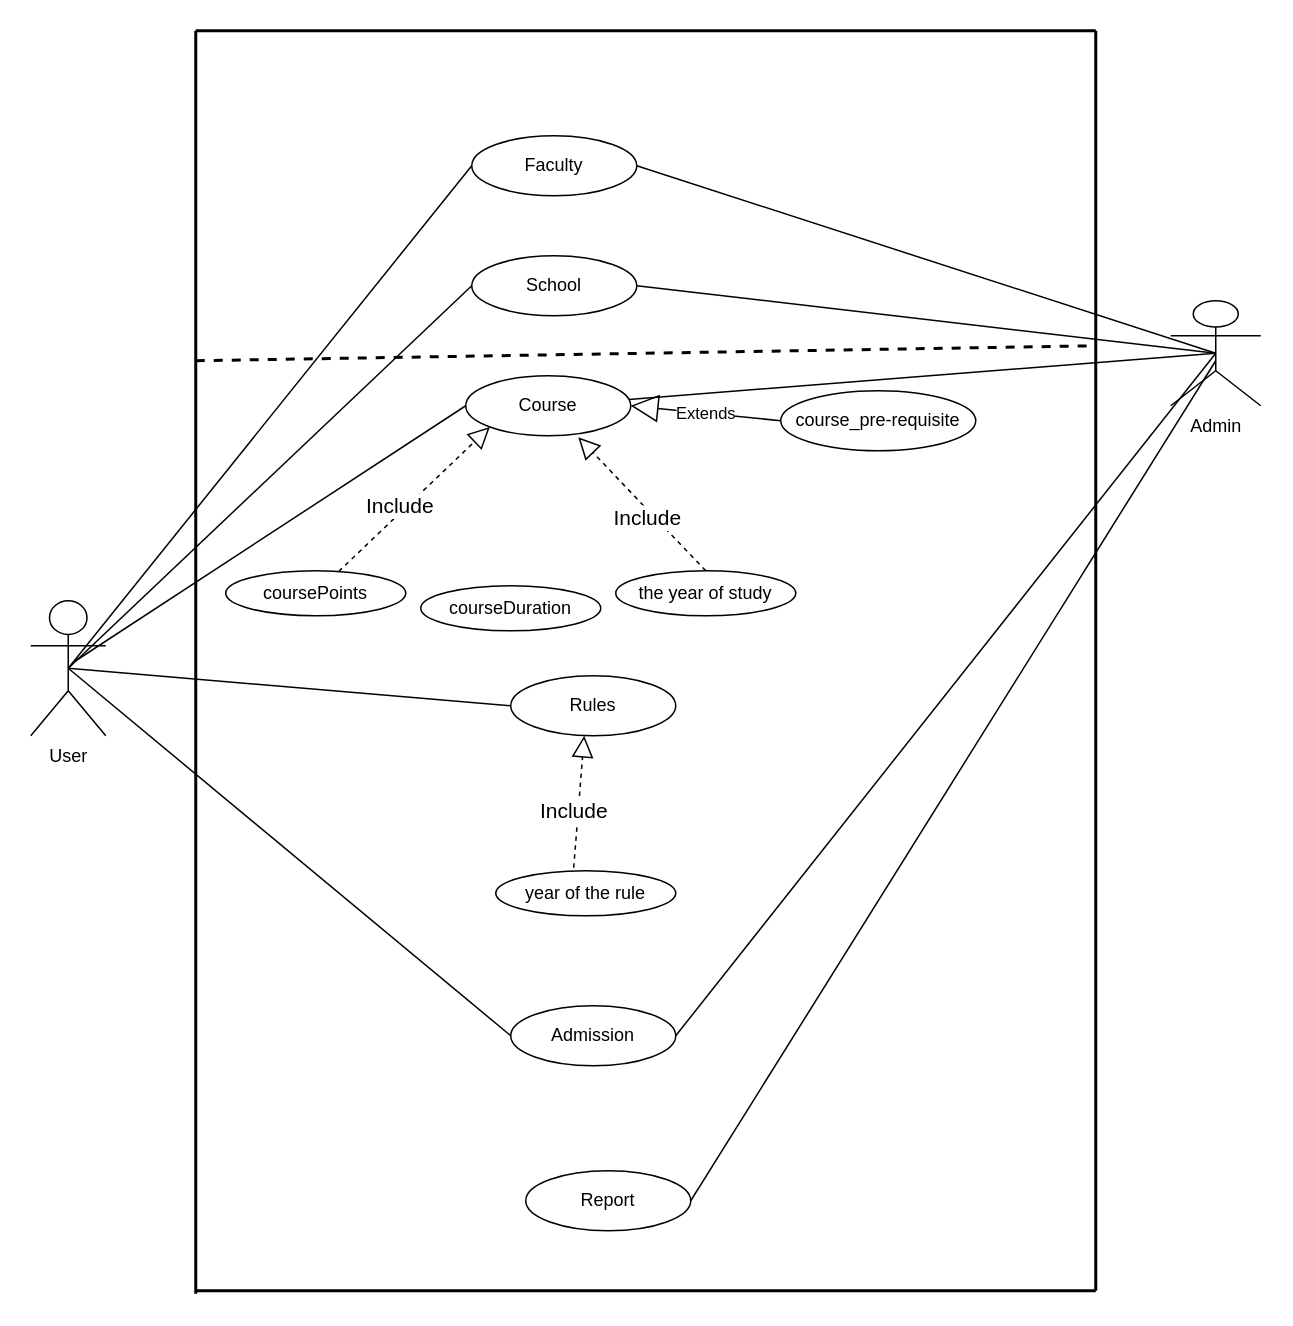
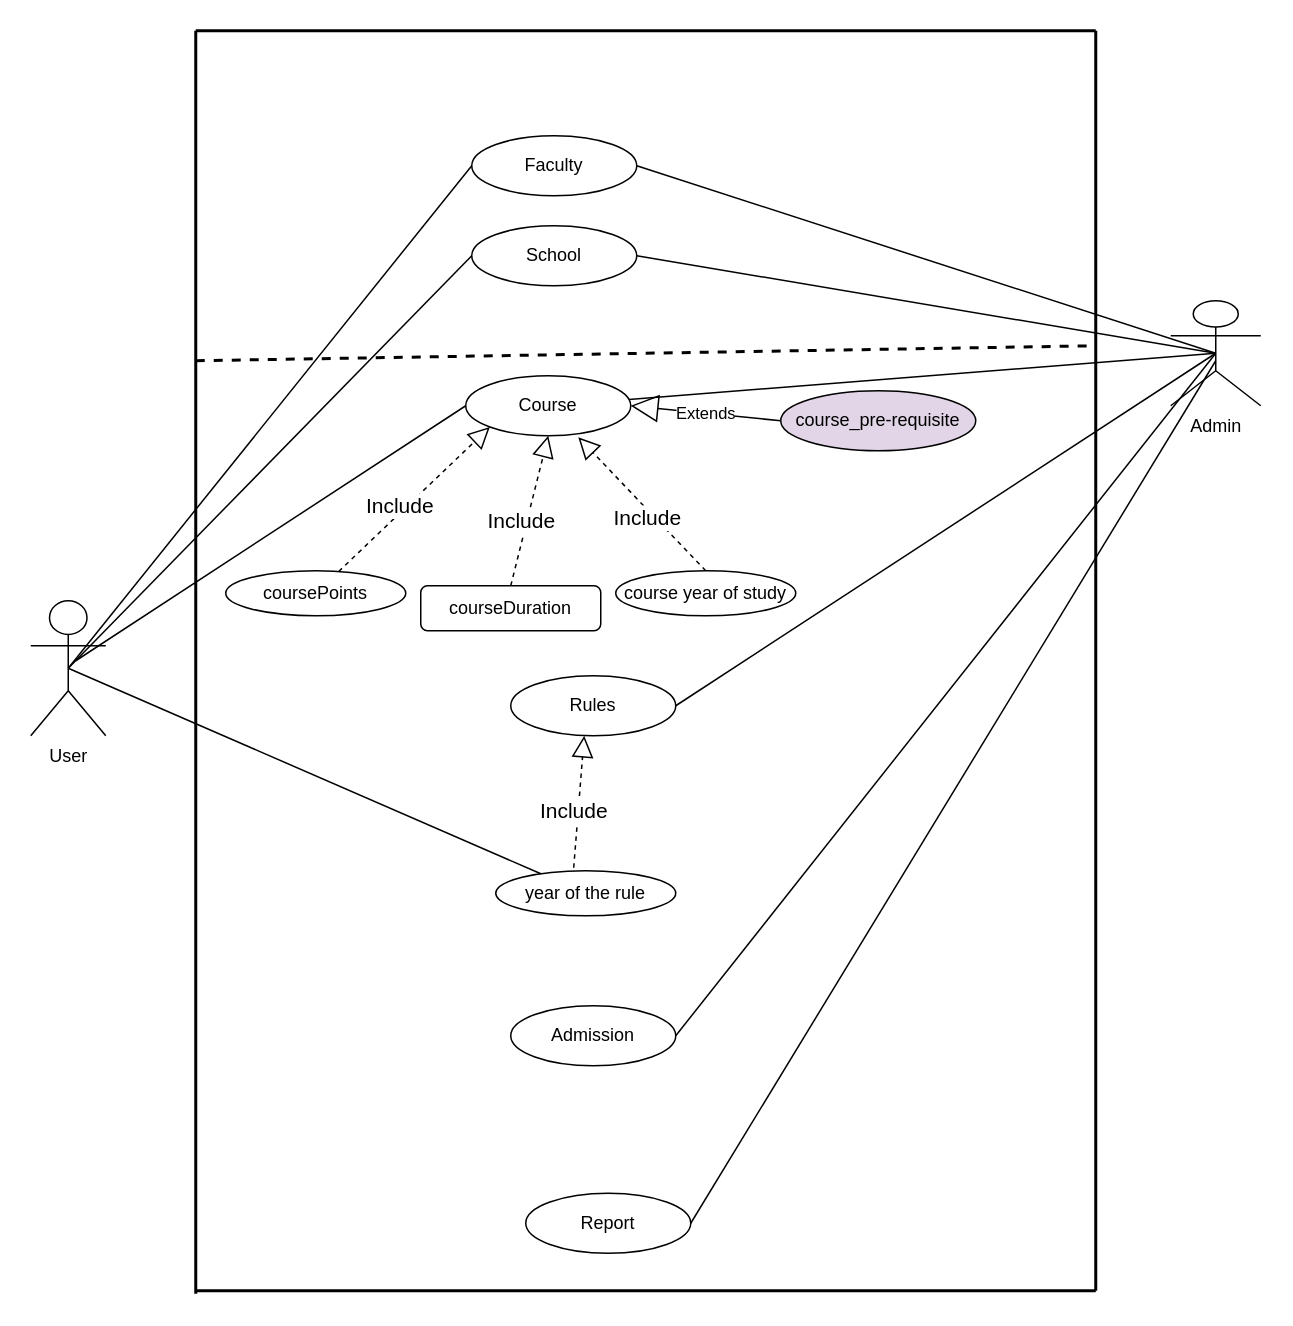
node "School": moved (554, 286) -> (554, 256)
node "course_pre-requisite": fillcolor #ffffff -> #e1d5e7
edge "courseDuration" -> "Course": added, label "Include"
edge "Admin" -- "Rules": added
node "the year of study": label "the year of study" -> "course year of study"
node "courseDuration": shape ellipse -> rounded rectangle
edge "User" -- "Rules": now "User" -- "year of the rule"
edge "User" -- "Admission": removed
node "Report": moved (608, 1201) -> (608, 1223)
